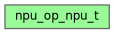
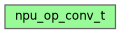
node "npu_op_npu_t": label "npu_op_npu_t" -> "npu_op_conv_t"
